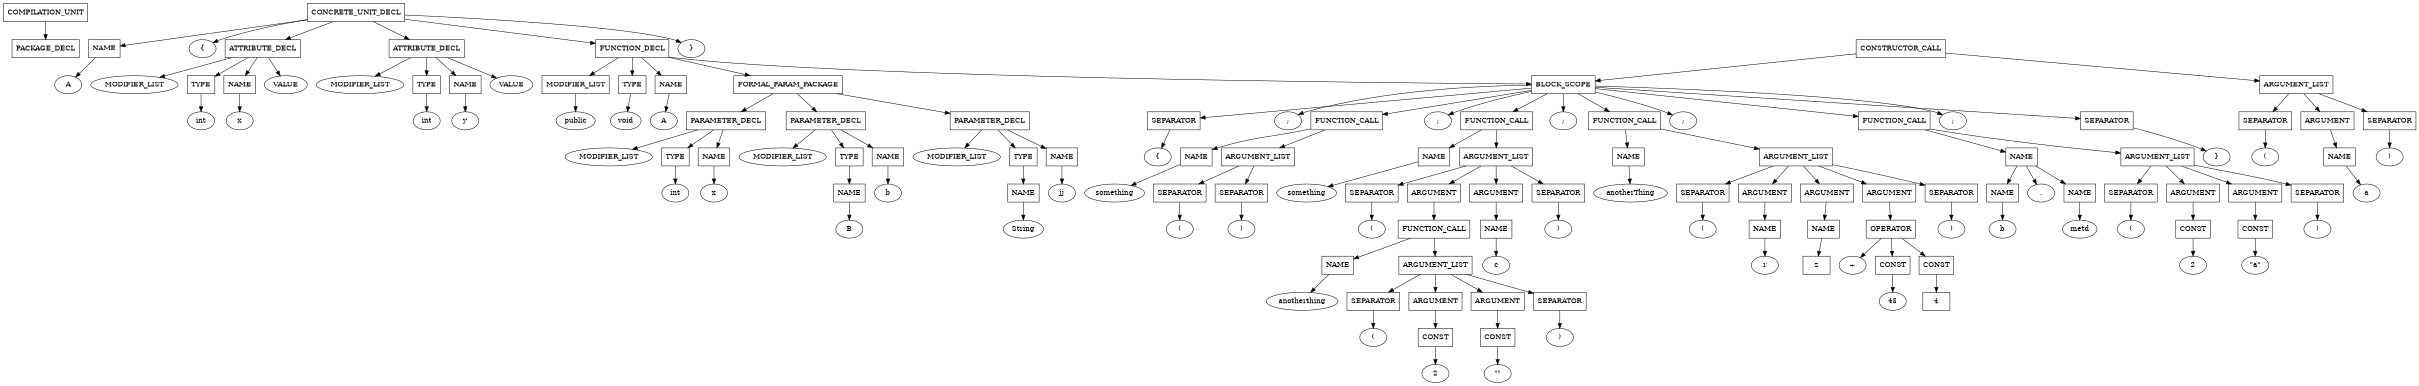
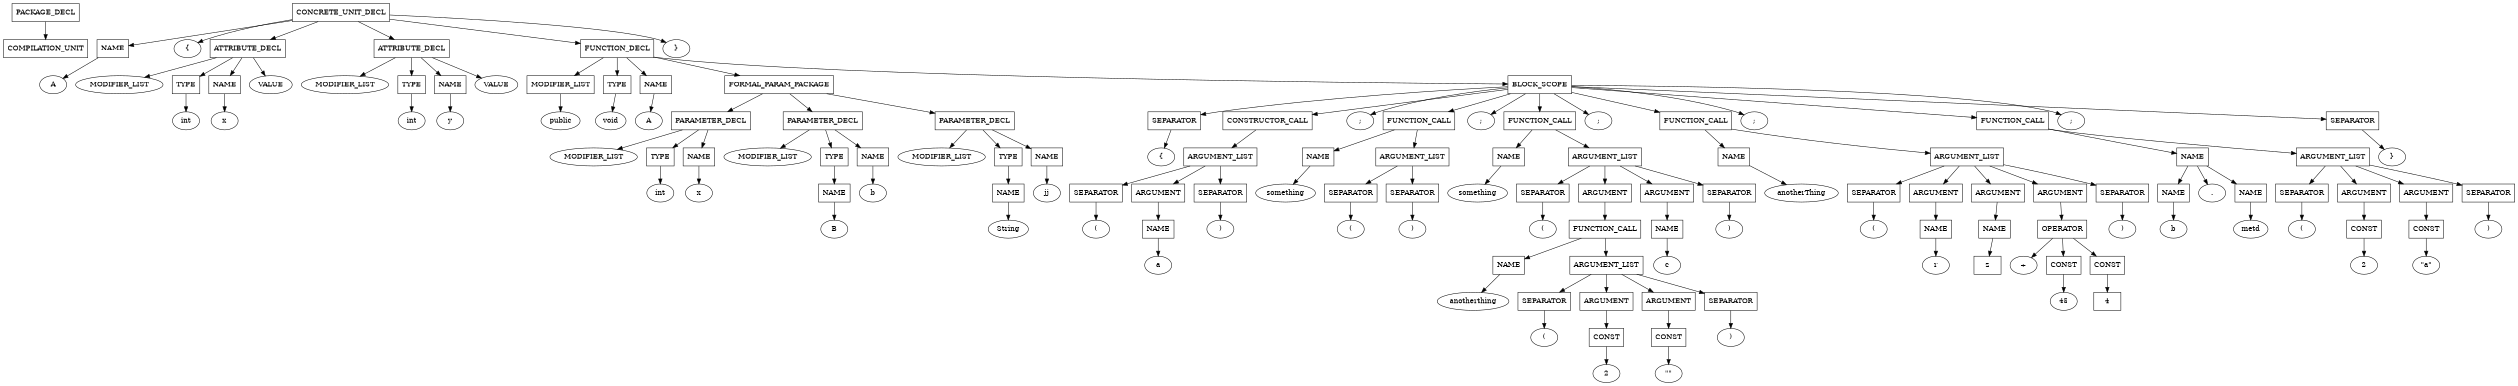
edge "COMPILATION_UNIT" -> "PACKAGE_DECL": reversed
edge "CONSTRUCTOR_CALL" -> "BLOCK_SCOPE": reversed
